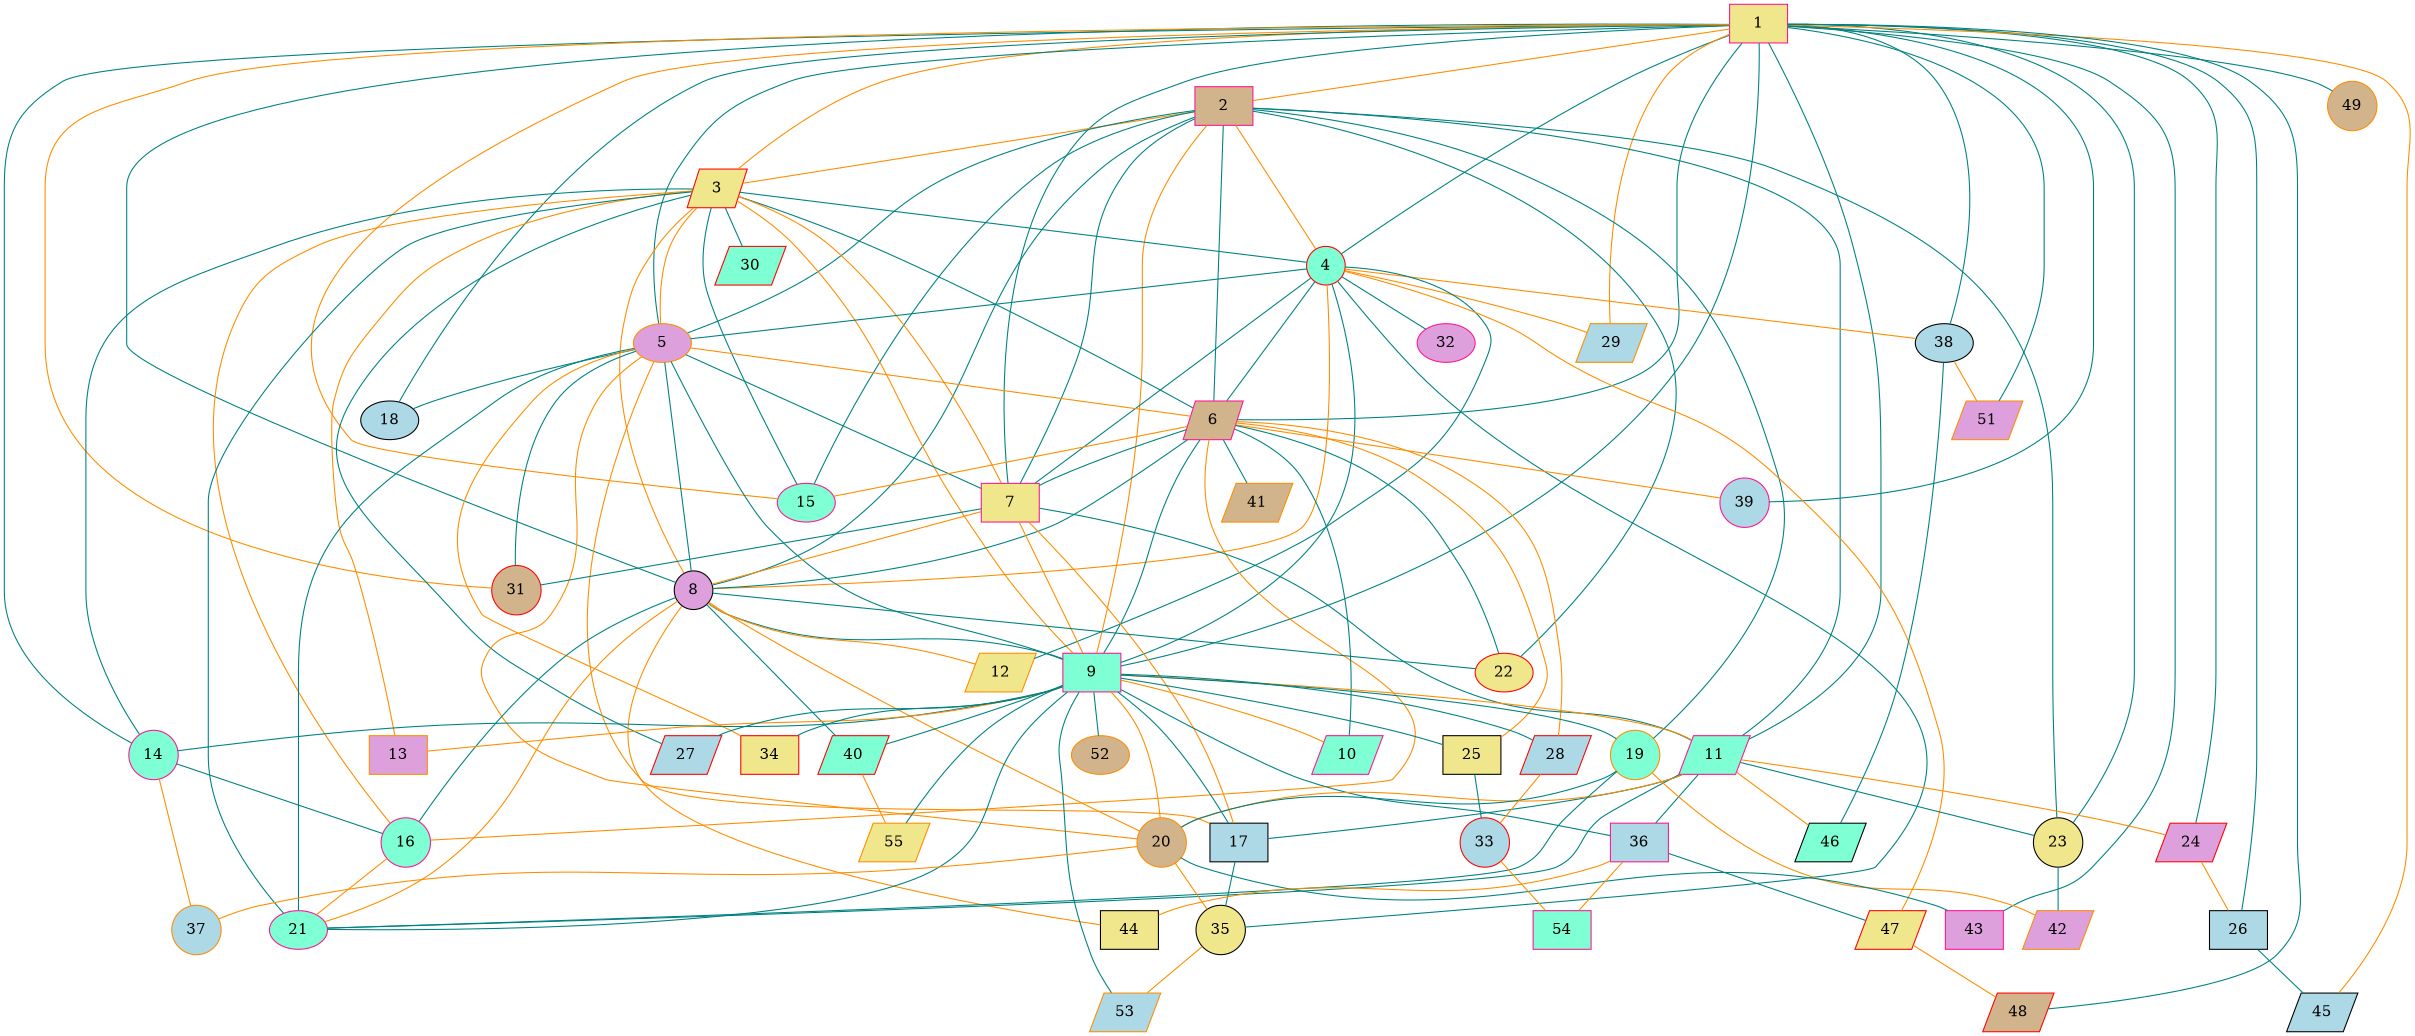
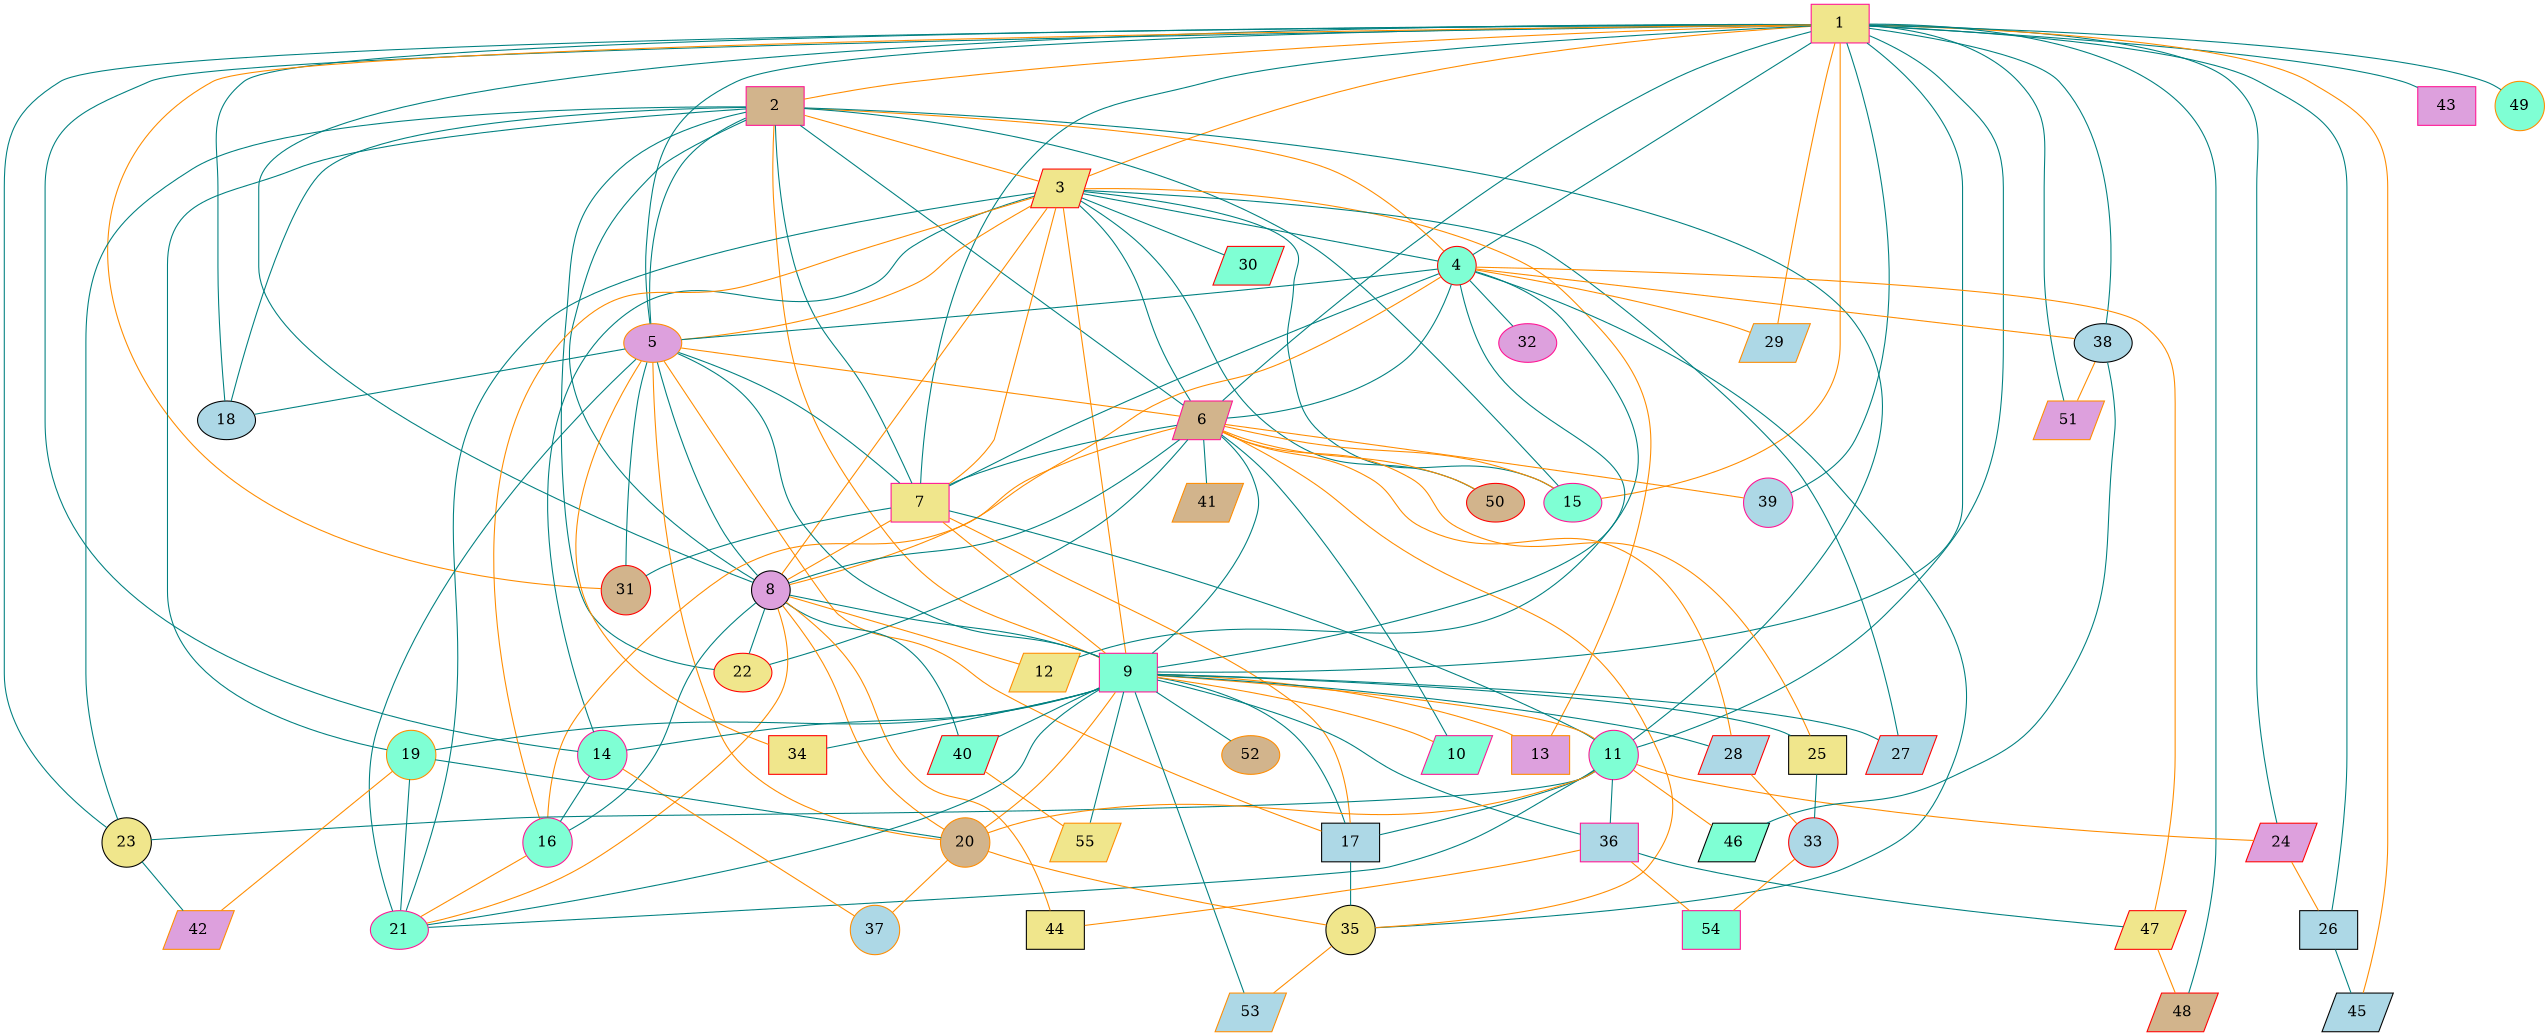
node "49": fillcolor tan -> aquamarine
edge "2" -- "18": added
node "50": added
edge "6" -- "35": added
node "11": shape parallelogram -> circle
edge "20" -- "43": removed
